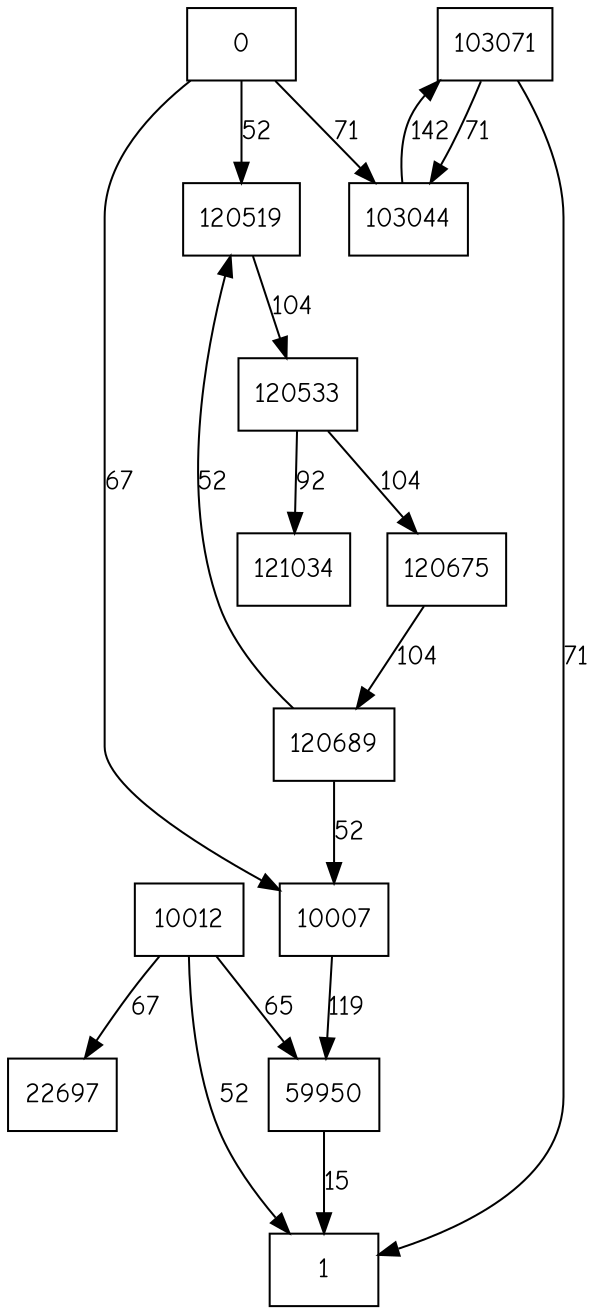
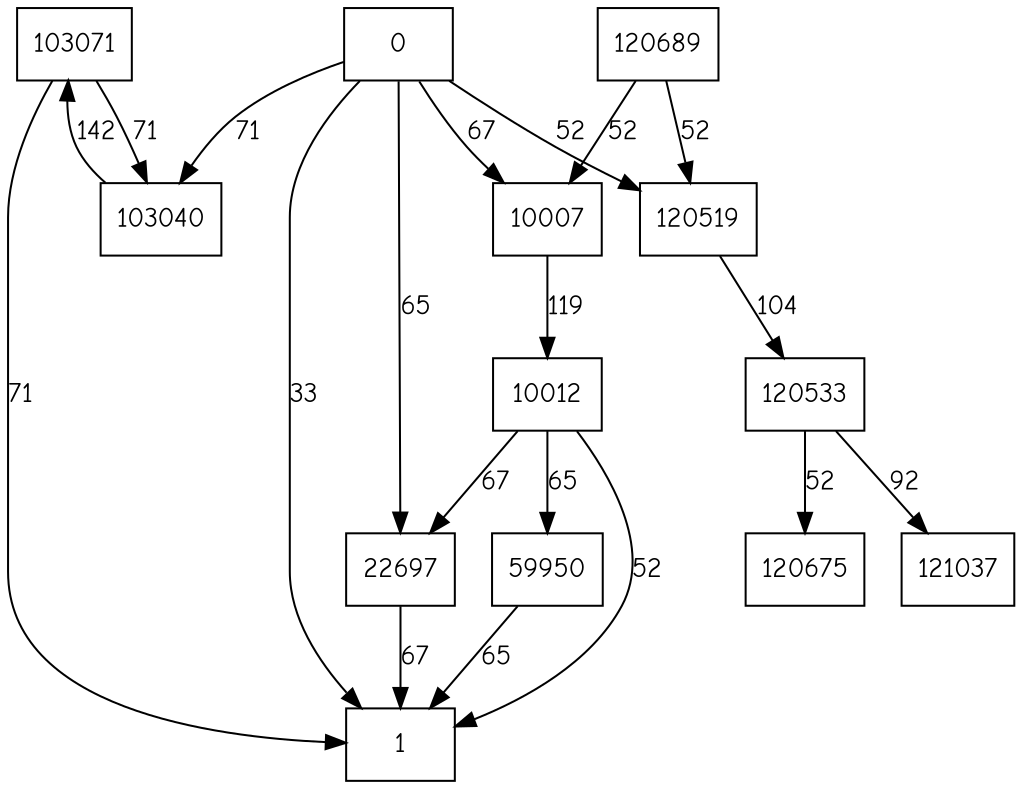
node "103044": label "103044" -> "103040"
edge "0" -> "22697": added, label "65"
edge "0" -> "1": added, label "33"
edge "120533" -> "120675": label "104" -> "52"
node "121034": label "121034" -> "121037"
edge "22697" -> "1": added, label "67"
edge "120675" -> "120689": removed, label "104"
edge "10007" -> "59950": now "10007" -> "10012"
edge "59950" -> "1": label "15" -> "65"
